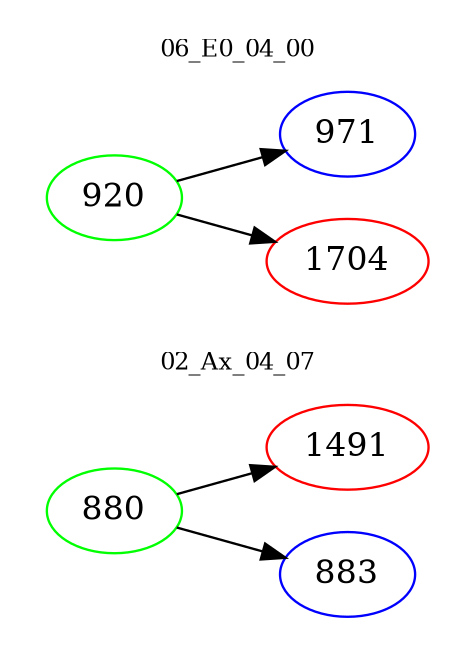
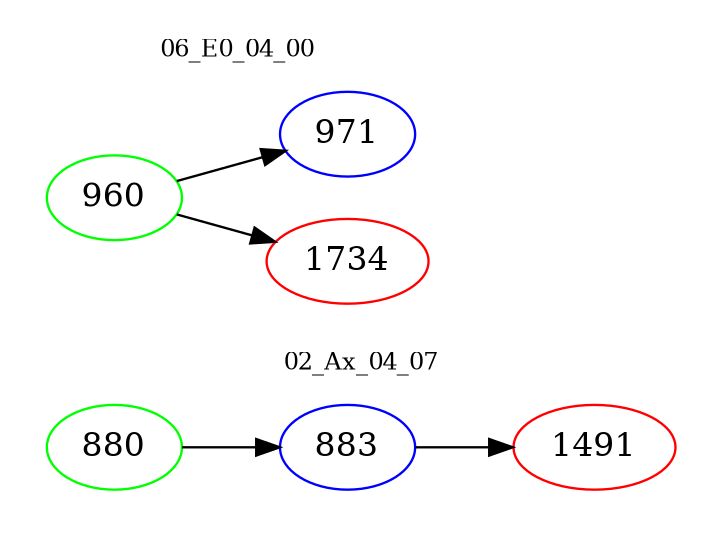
node "920": label "920" -> "960"
node "1704": label "1704" -> "1734"
edge "880" -> "1491": now "883" -> "1491"
